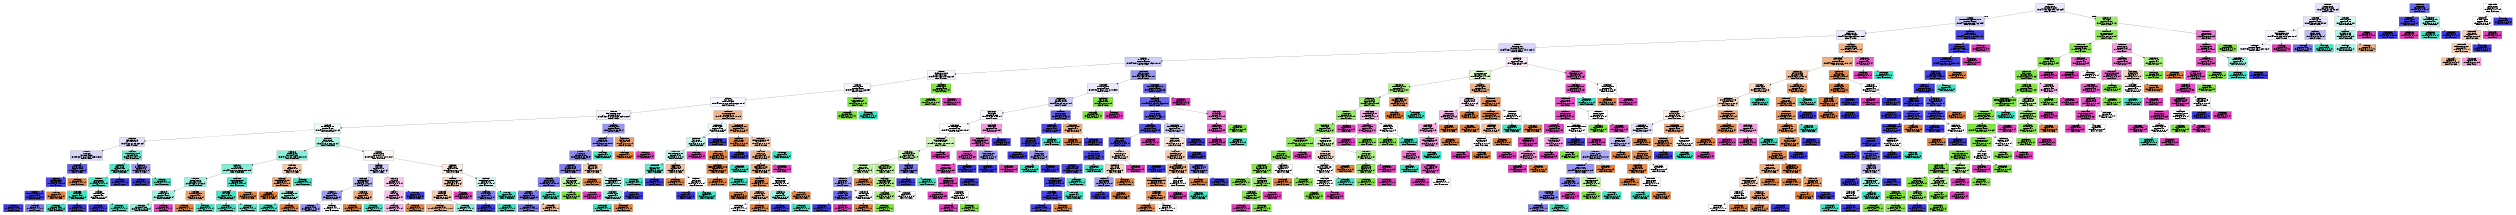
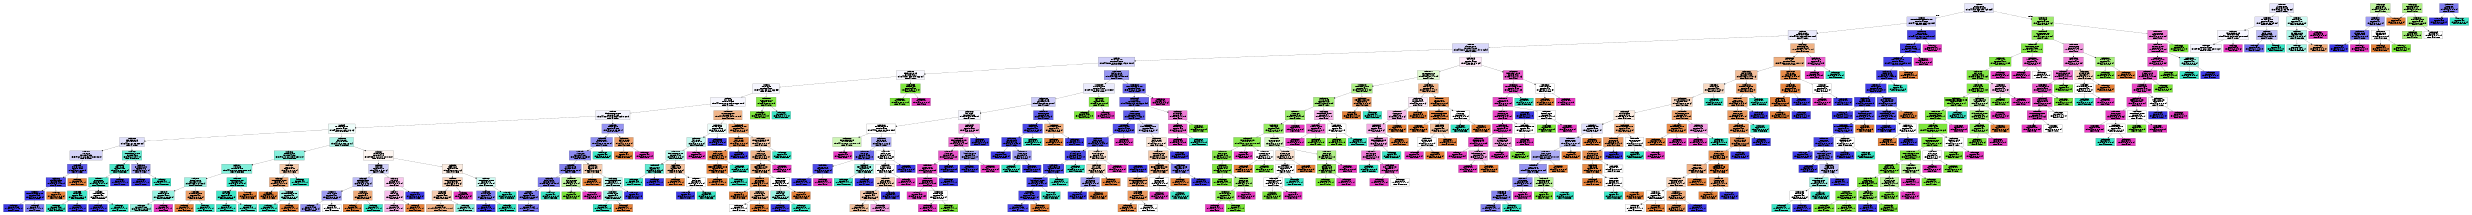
node "node #14": text "class = butter" -> "class = korean"
node "node #545": text "class = thai" -> "japanese = thai"
node "node #7": text "class = samples" -> "class = korean"
node "node #318": text "samples = 11" -> "seed = 11"
node "node #532": text "lemon = indian" -> "class = indian"
edge "node #354" -> "node #355": reversed
node "node #182": added
node "node #266": removed
node "node #164": removed
edge "node #280" -> "node #288": now "node #279" -> "node #288"
node "node #373": text "pumpkin = 42" -> "samples = 42"
node "node #219": text "olive = japanese" -> "class = japanese"
edge "node #456" -> "node #455": now "node #454" -> "node #455"
node "node #422": removed
node "node #179": text "class = raisin" -> "class = korean"
node "node #141": text "class = asparagus" -> "class = chinese"
node "node #99": removed
